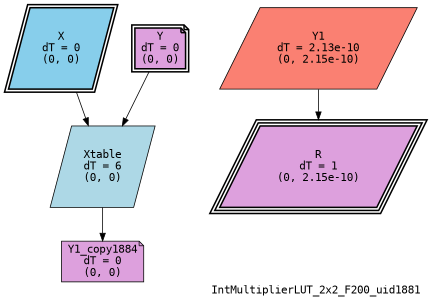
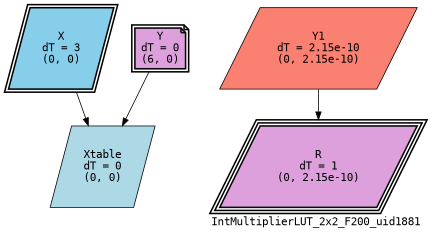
node "X dT = 0 (0, 0)": label "X dT = 0 (0, 0)" -> "X dT = 3 (0, 0)"
node "Y dT = 0 (0, 0)": label "Y dT = 0 (0, 0)" -> "Y dT = 0 (6, 0)"
node "Y1 dT = 2.13e-10 (0, 2.15e-10)": label "Y1 dT = 2.13e-10 (0, 2.15e-10)" -> "Y1 dT = 2.15e-10 (0, 2.15e-10)"
node "Xtable dT = 6 (0, 0)": label "Xtable dT = 6 (0, 0)" -> "Xtable dT = 0 (0, 0)"
node "Y1_copy1884 dT = 0 (0, 0)": removed
